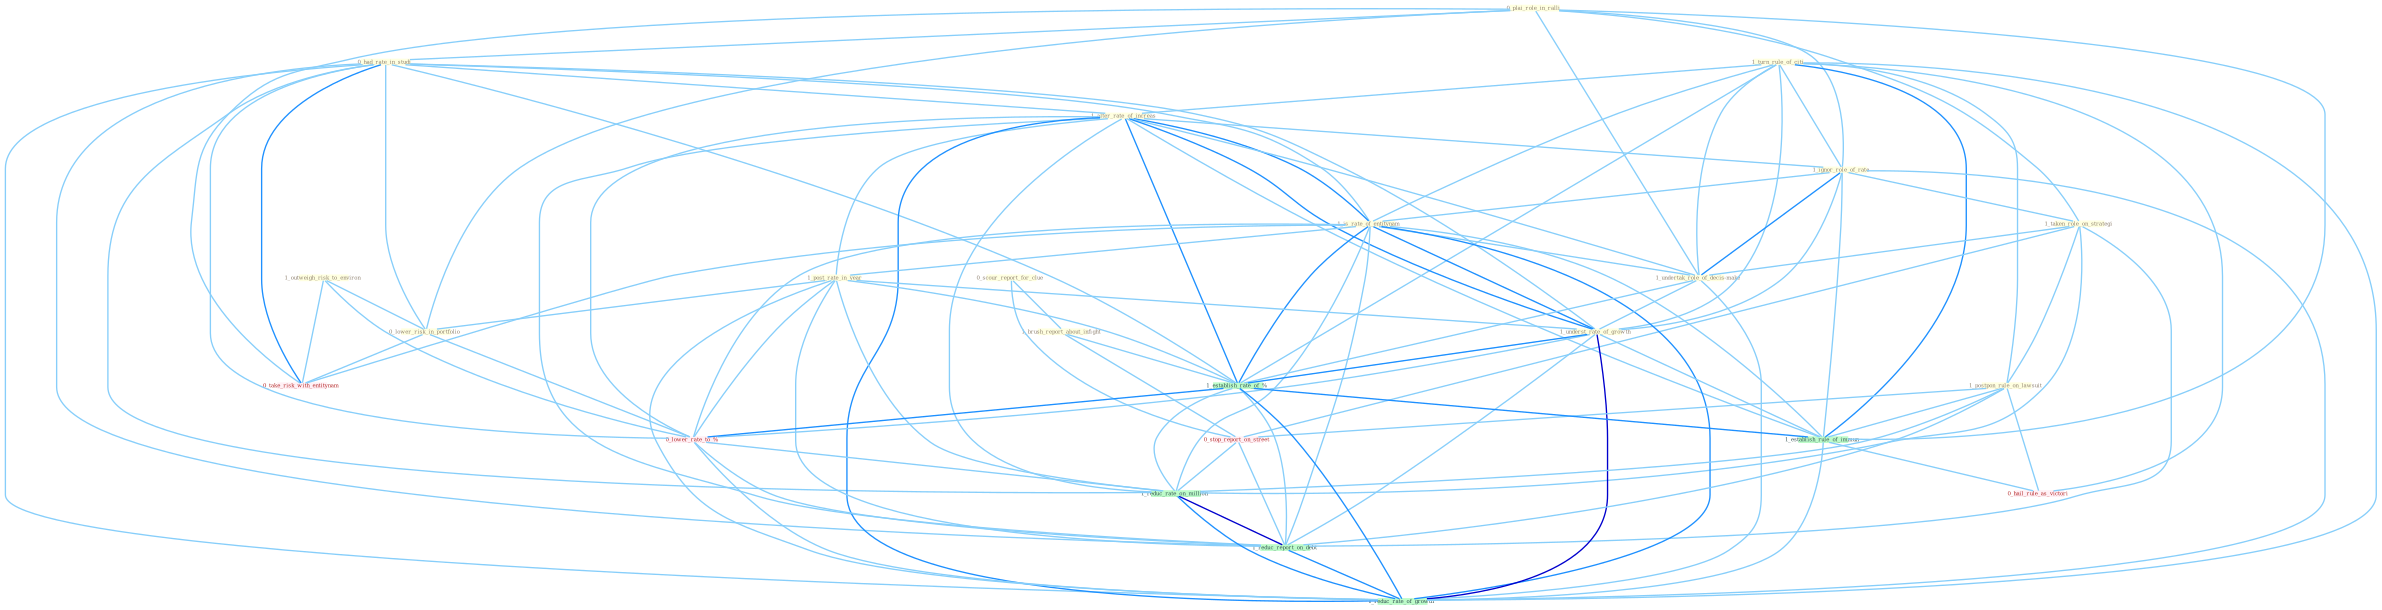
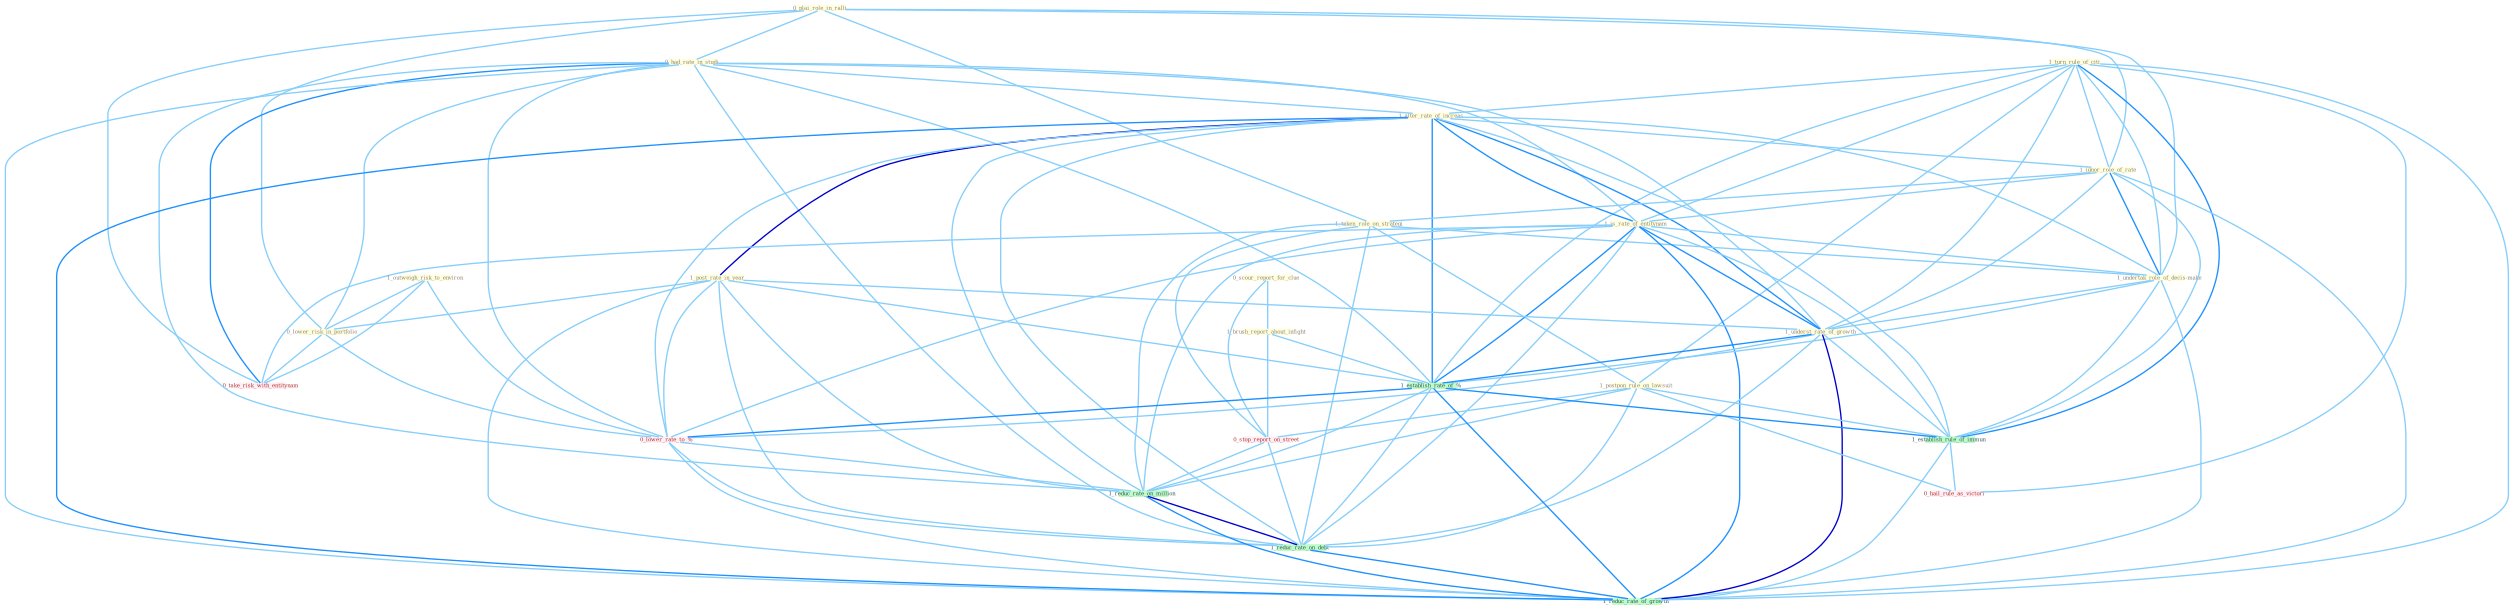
edge "0_plai_role_in_ralli" -- "1_establish_rule_of_immun": now "1_undertak_role_of_decis-make" -- "1_establish_rule_of_immun"
edge "1_alter_rate_of_increas" -- "1_post_rate_in_year": color #87cefa -> #0000cd
edge "1_is_rate_of_entitynam" -- "1_post_rate_in_year": removed
node "1_reduc_report_on_debt": label "1_reduc_report_on_debt" -> "1_reduc_rate_on_debt"
